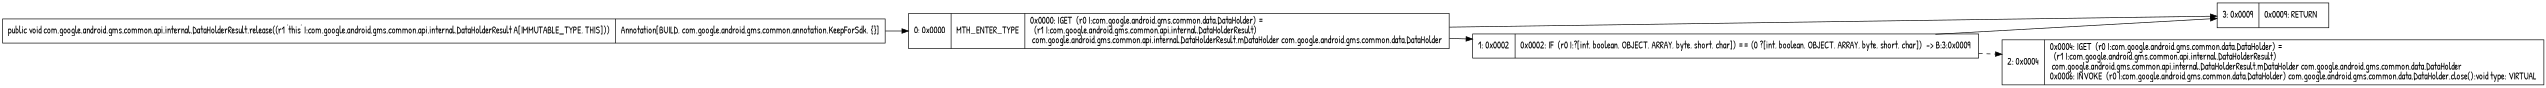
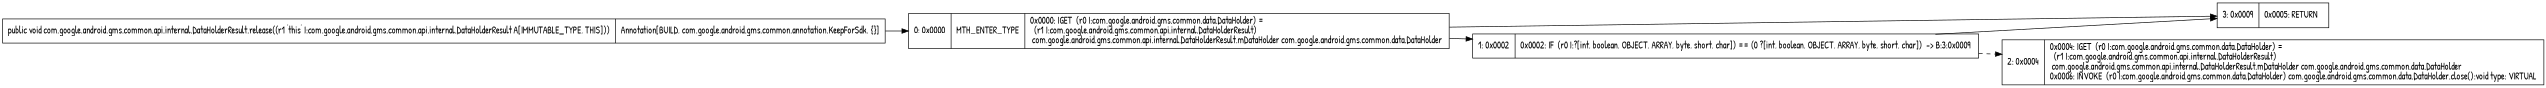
node "3: 0x0009": text "0x0009: RETURN" -> "0x0005: RETURN"
